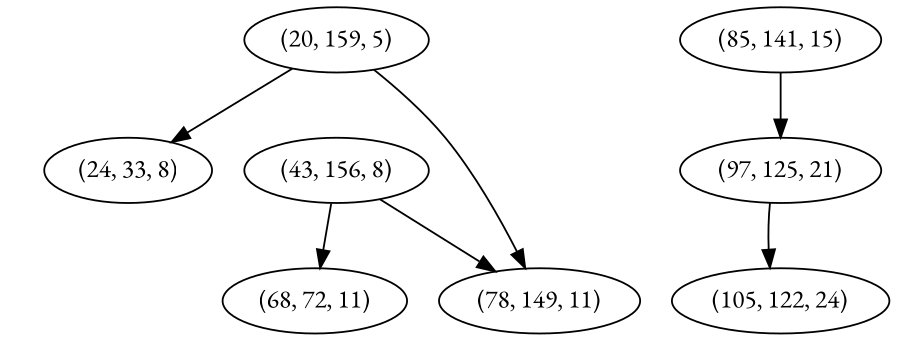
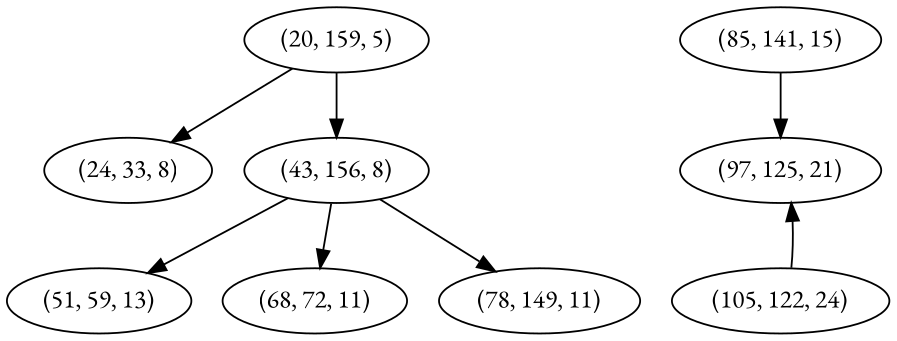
edge "(20, 159, 5)" -> "(78, 149, 11)": now "(20, 159, 5)" -> "(43, 156, 8)"
edge "(97, 125, 21)" -> "(105, 122, 24)": reversed
node "(51, 59, 13)": added
